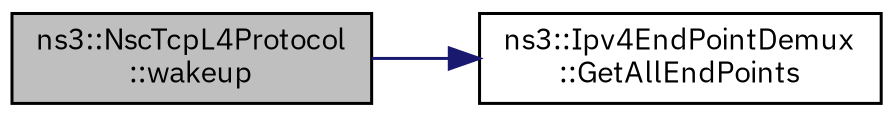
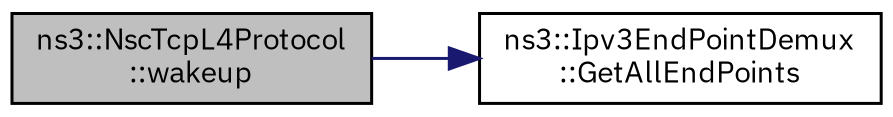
node "ns3::Ipv4EndPointDemux ::GetAllEndPoints": label "ns3::Ipv4EndPointDemux ::GetAllEndPoints" -> "ns3::Ipv3EndPointDemux ::GetAllEndPoints"
